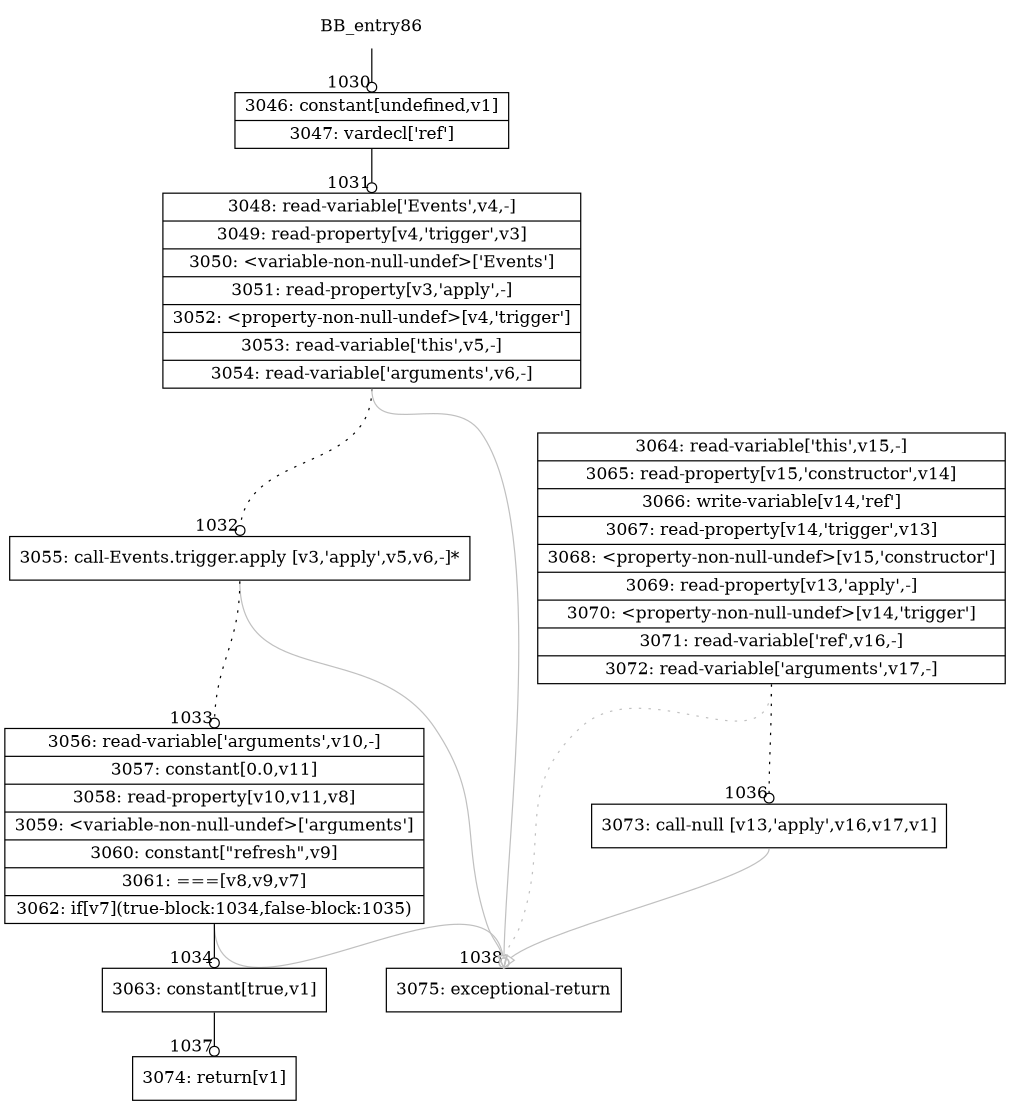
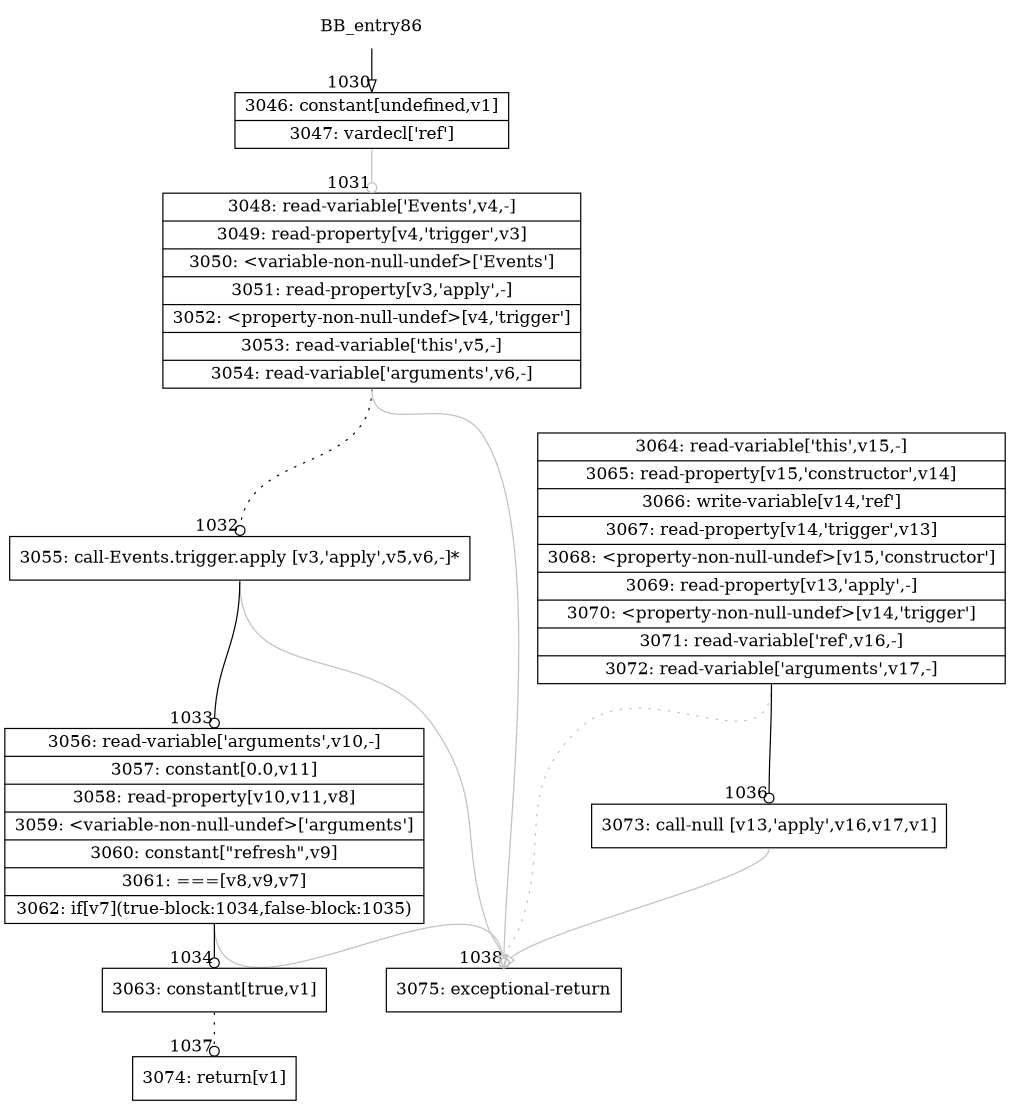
edge "BB_entry86" -> "3046: constant[undefined,v1]": arrowhead odot -> onormal
edge "3046: constant[undefined,v1]" -> "3048: read-variable['Events',v4,-]": color black -> gray
edge "3055: call-Events.trigger.apply [v3,'apply',v5,v6,-]*" -> "3056: read-variable['arguments',v10,-]": style dotted -> solid
edge "3064: read-variable['this',v15,-]" -> "3073: call-null [v13,'apply',v16,v17,v1]": style dotted -> solid
edge "3063: constant[true,v1]" -> "3074: return[v1]": style solid -> dotted
